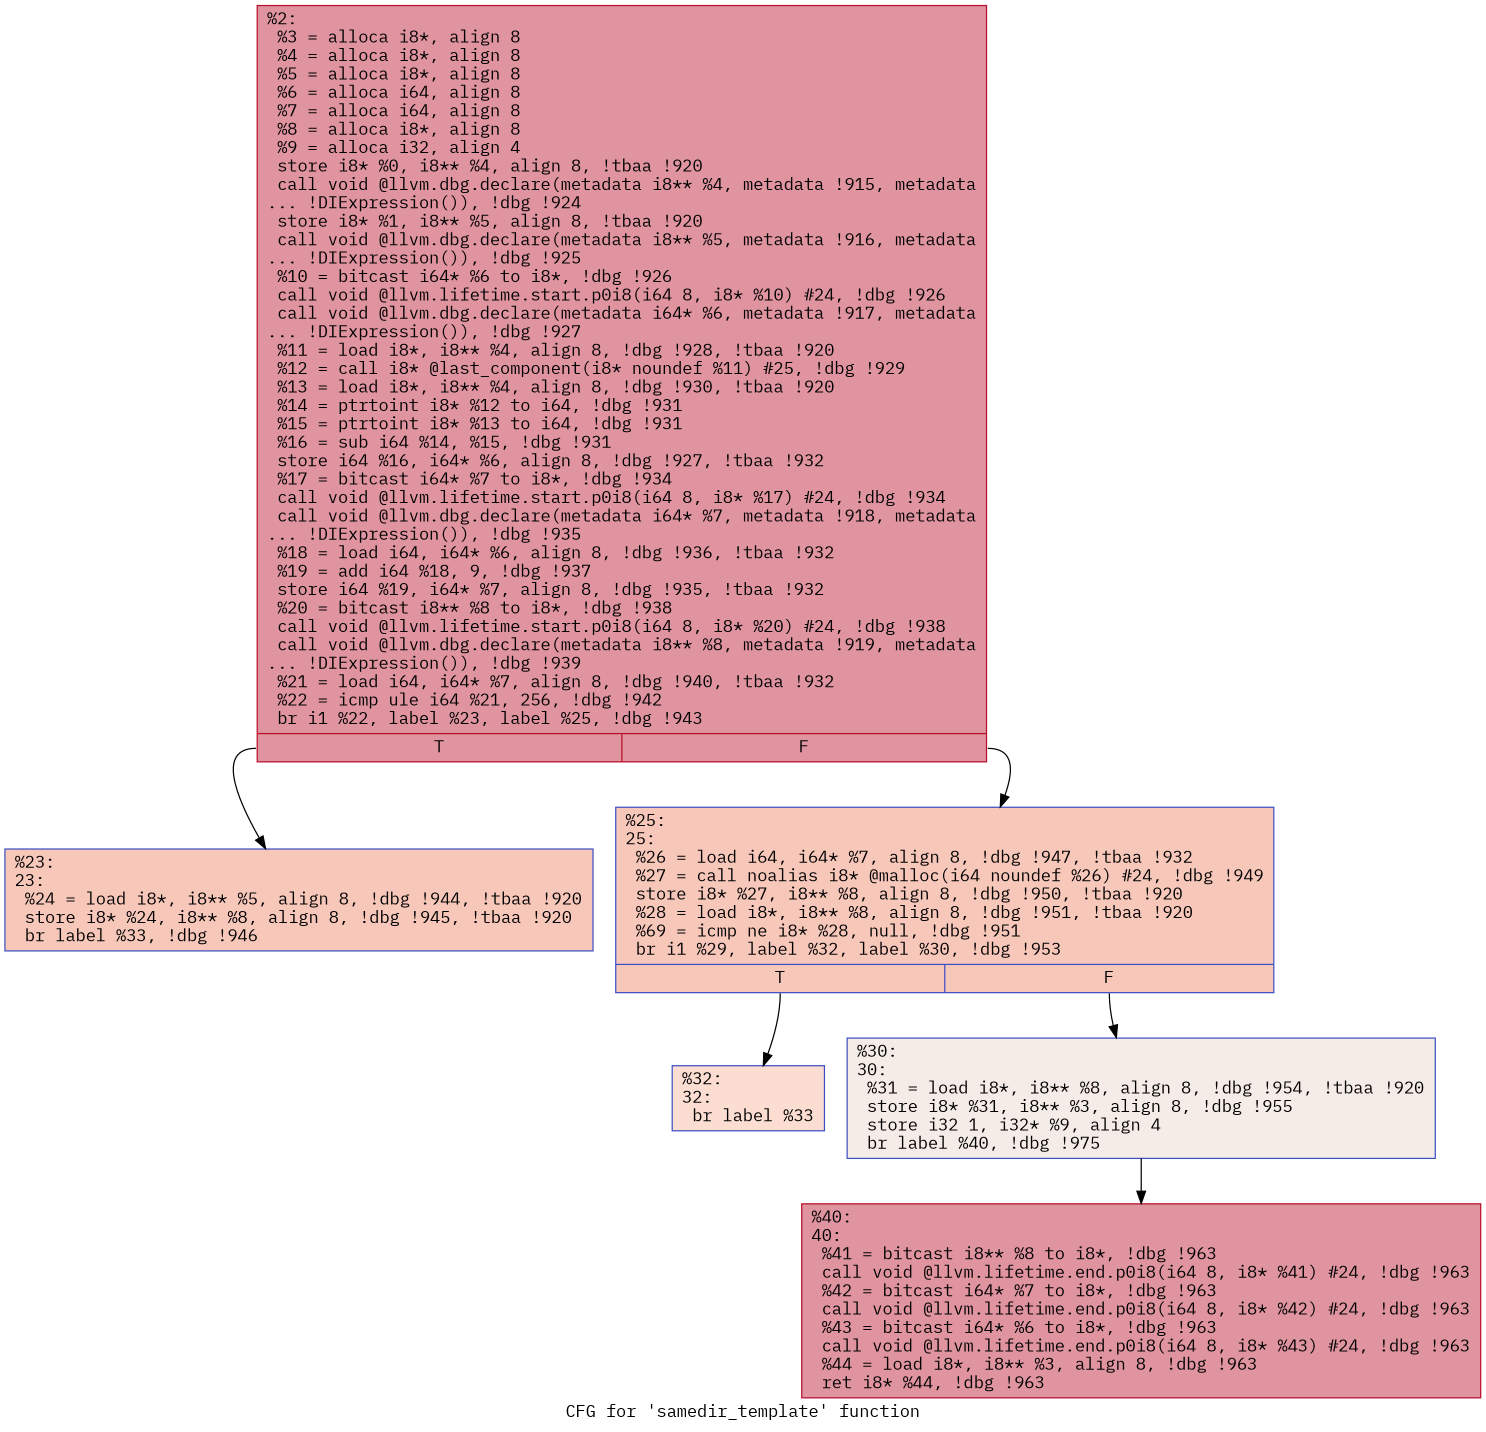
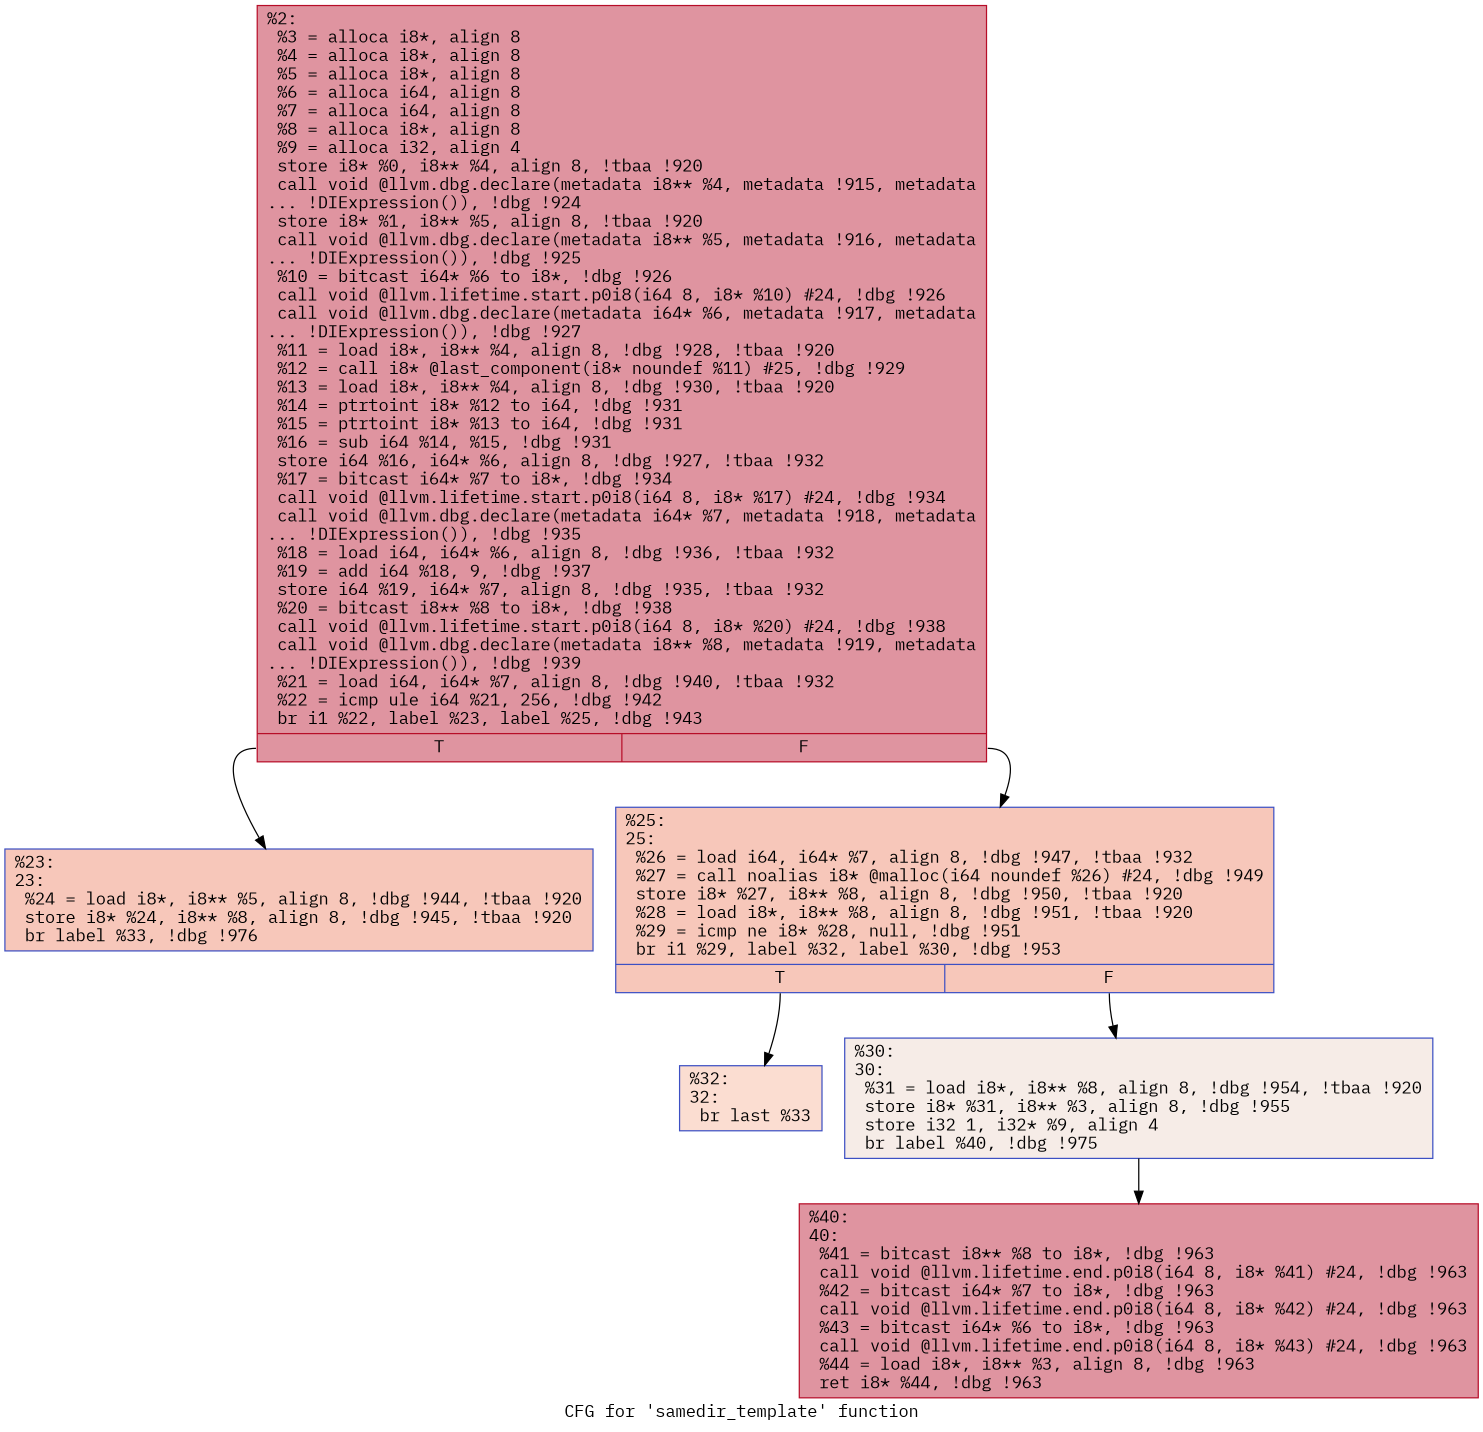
node "%25:": text "%69 = icmp ne i8* %28, null, !dbg !951" -> "%29 = icmp ne i8* %28, null, !dbg !951"
node "%23:": text "br label %33, !dbg !946" -> "br label %33, !dbg !976"
node "%32:": text "br label %33" -> "br last %33"
